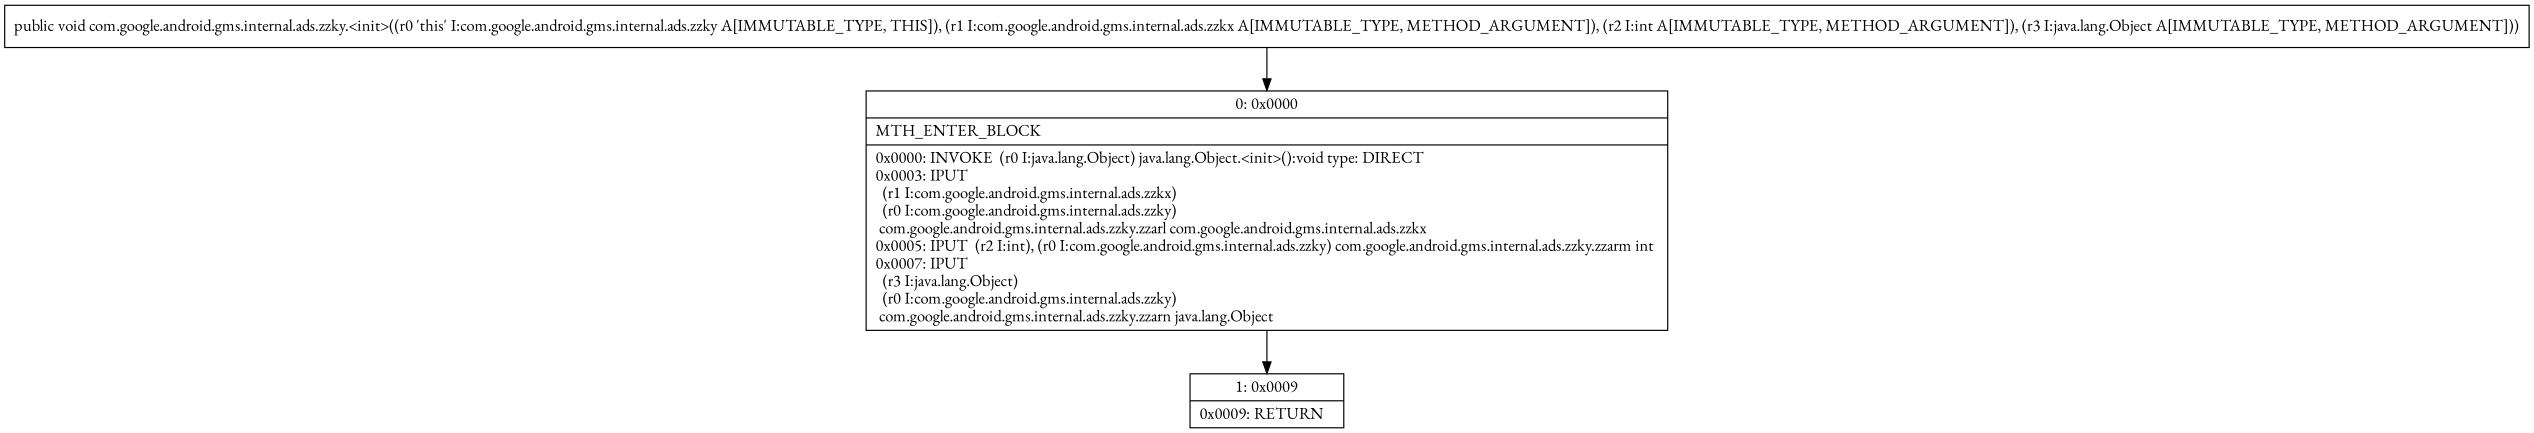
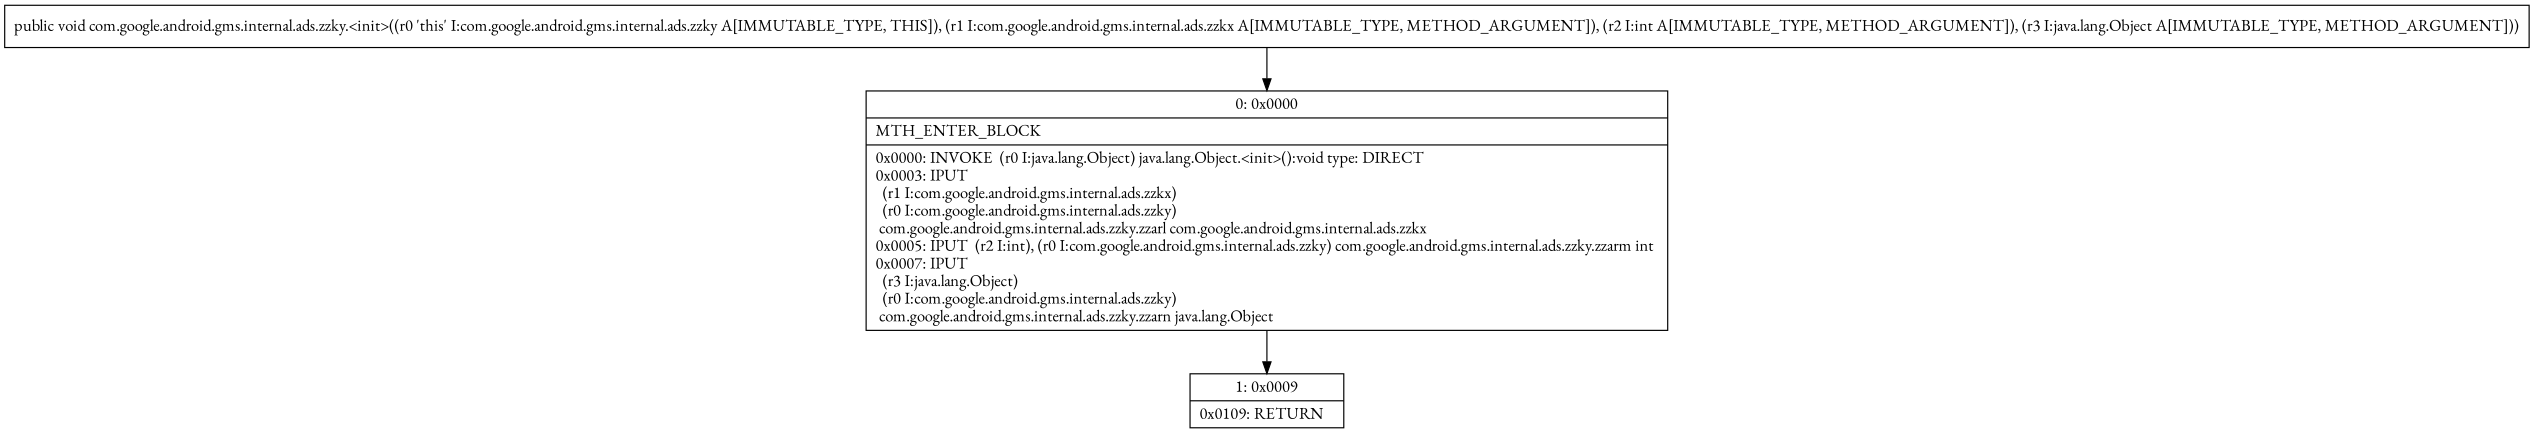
node "1: 0x0009": text "0x0009: RETURN" -> "0x0109: RETURN"
